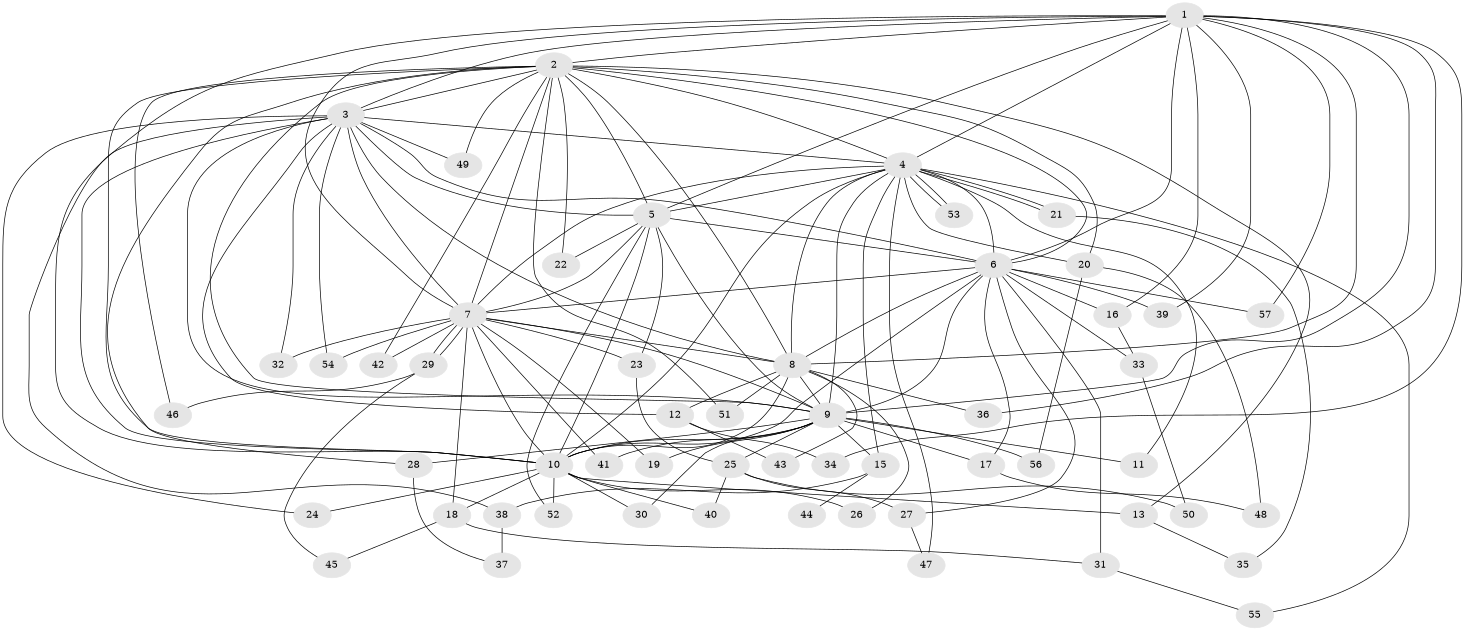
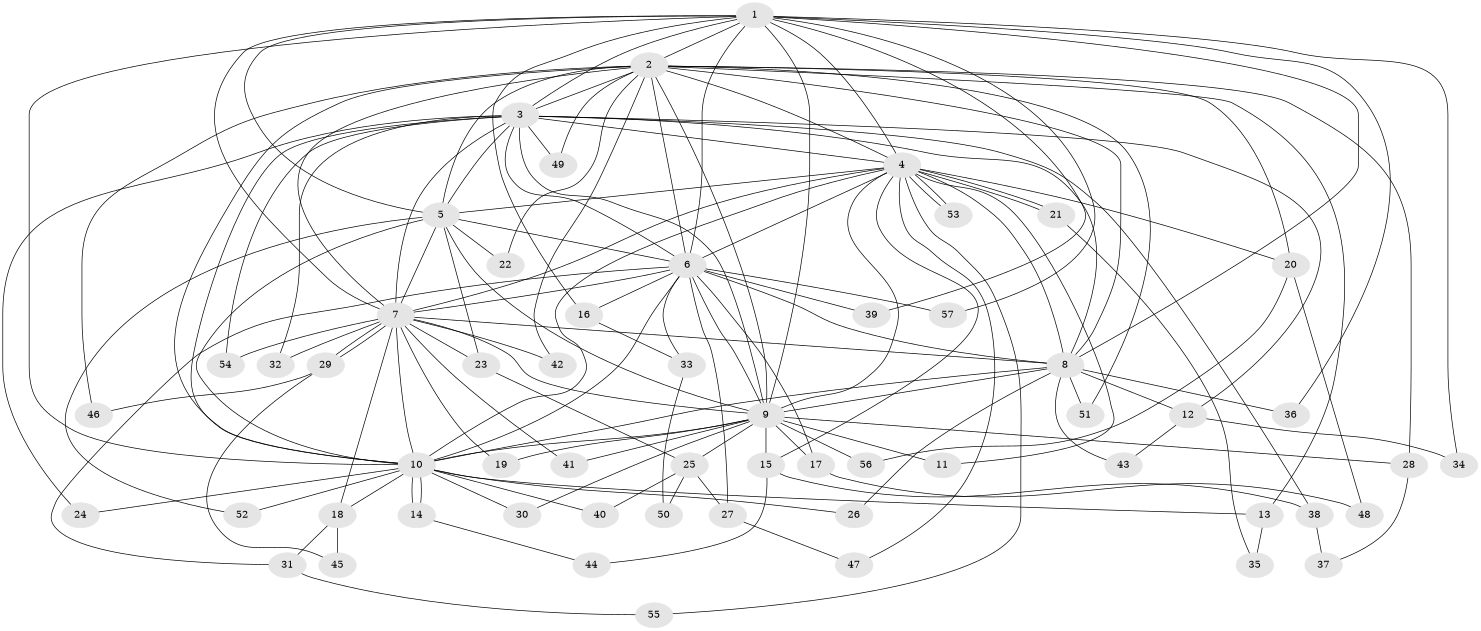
node "14": added
